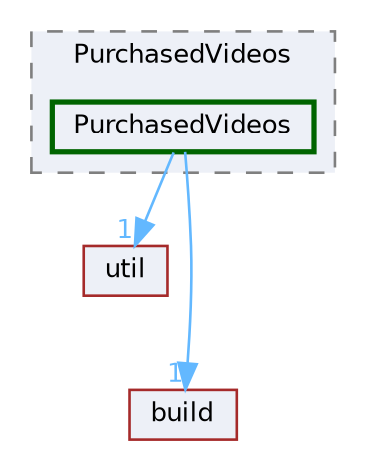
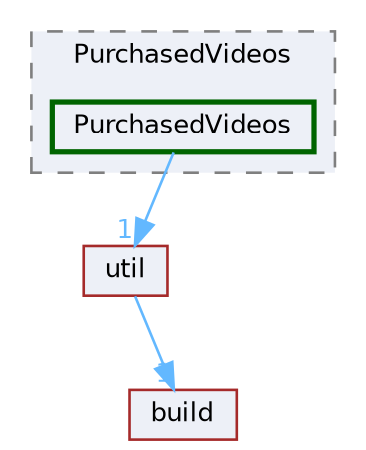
edge "PurchasedVideos" -> "build": now "util" -> "build"
